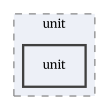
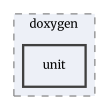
cluster "unit": label "unit" -> "doxygen"
